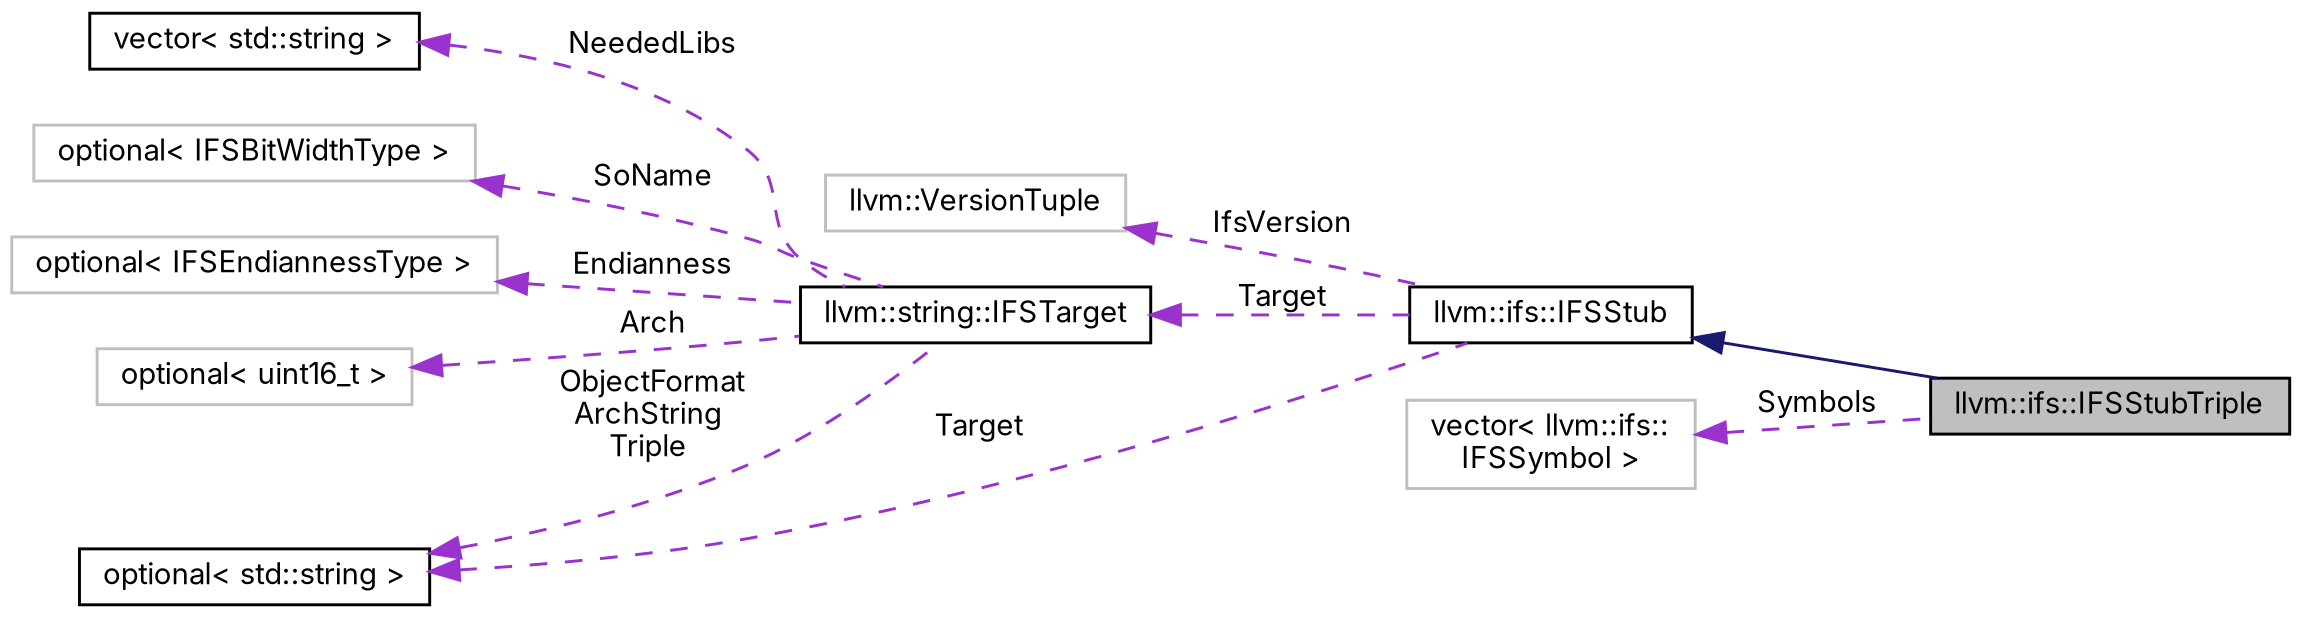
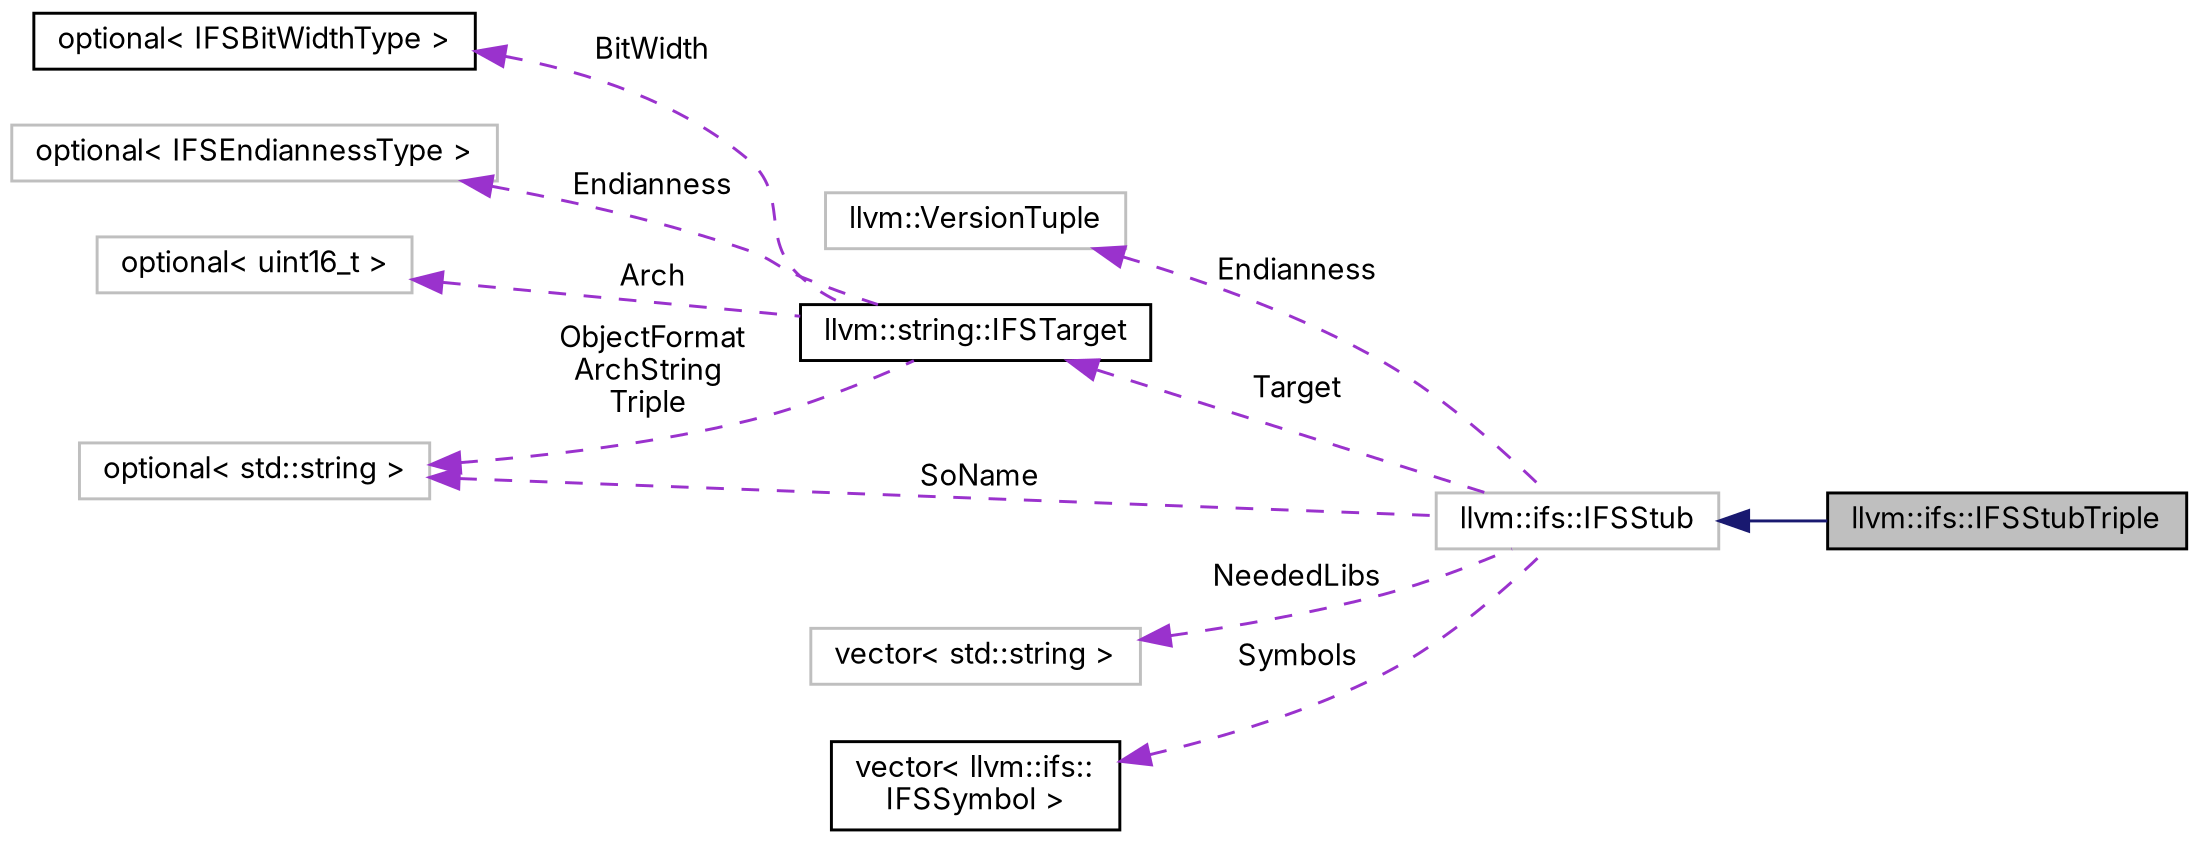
node "vector< std::string >": color black -> grey75
edge "llvm::string::IFSTarget" -> "vector< std::string >": now "llvm::ifs::IFSStub" -> "vector< std::string >"
node "optional< IFSBitWidthType >": color grey75 -> black
edge "llvm::string::IFSTarget" -> "optional< IFSBitWidthType >": label " SoName" -> " BitWidth"
edge "llvm::ifs::IFSStub" -> "llvm::VersionTuple": label " IfsVersion" -> " Endianness"
node "llvm::ifs::IFSStub": color black -> grey75
edge "llvm::ifs::IFSStubTriple" -> "vector< llvm::ifs:: IFSSymbol >": now "llvm::ifs::IFSStub" -> "vector< llvm::ifs:: IFSSymbol >"
edge "llvm::ifs::IFSStub" -> "optional< std::string >": label " Target" -> " SoName"
node "vector< llvm::ifs:: IFSSymbol >": color grey75 -> black
node "optional< std::string >": color black -> grey75
